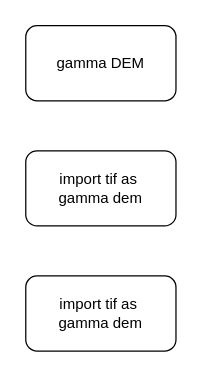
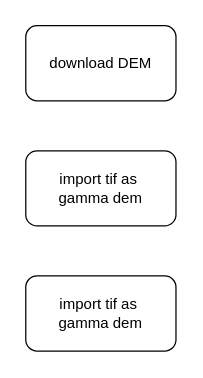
node "gamma DEM": label "gamma DEM" -> "download DEM"
